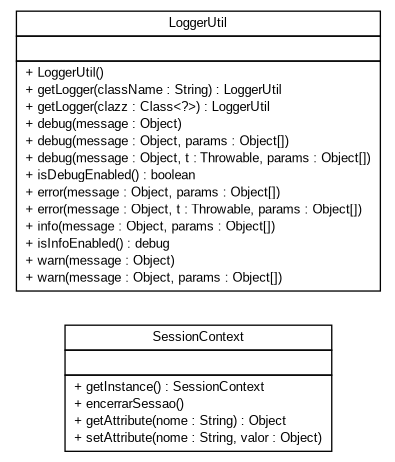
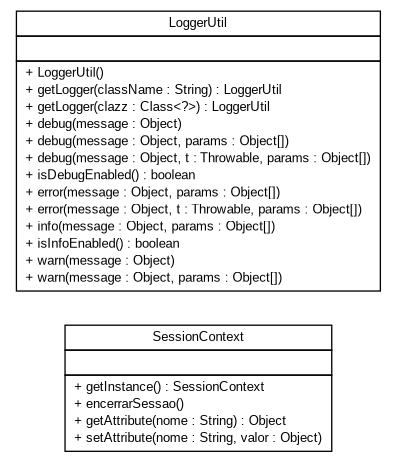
node "LoggerUtil": text "+ isInfoEnabled() : debug" -> "+ isInfoEnabled() : boolean"
